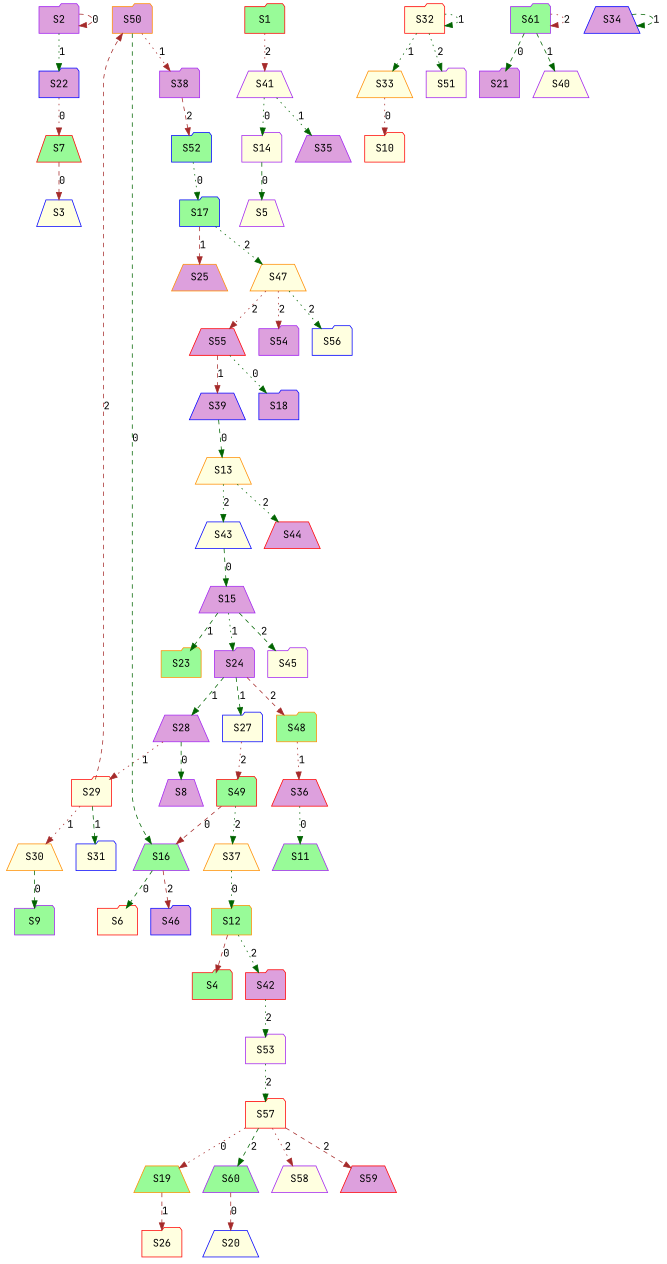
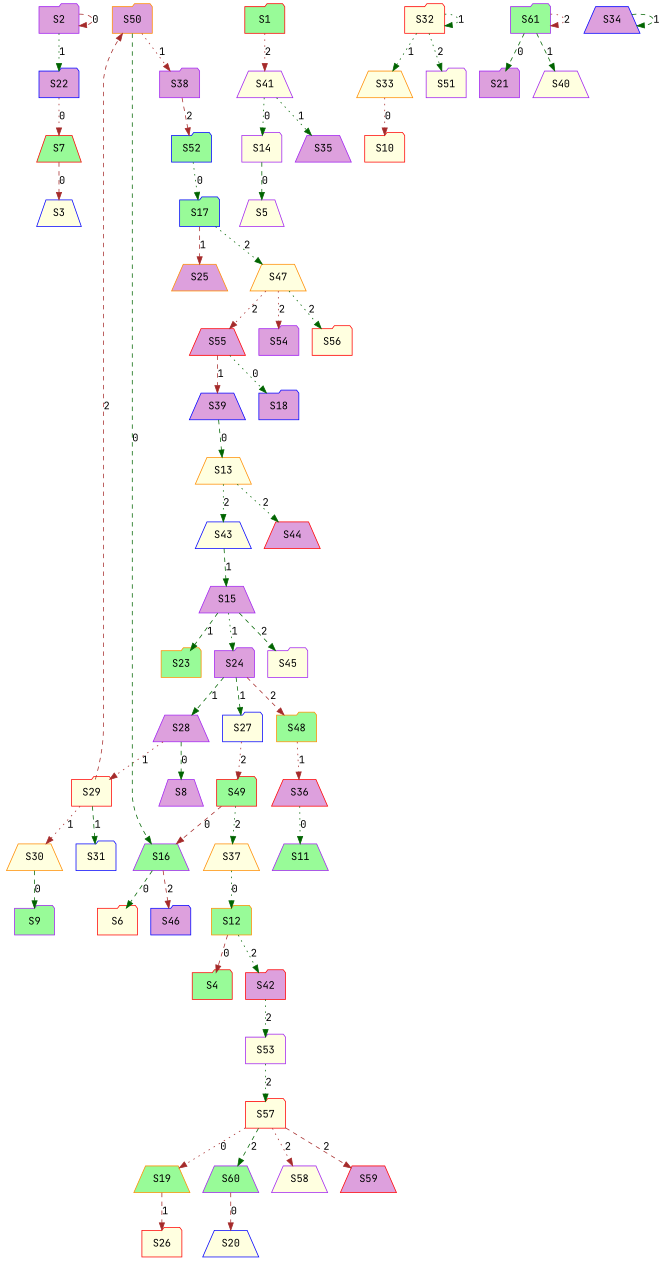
node "S56": color blue -> red
edge "S43" -> "S15": label "0" -> "1"
